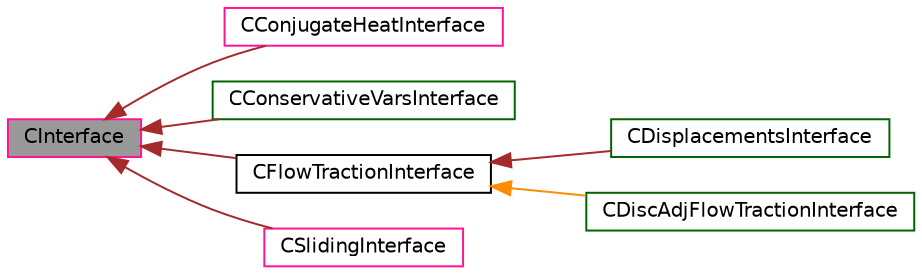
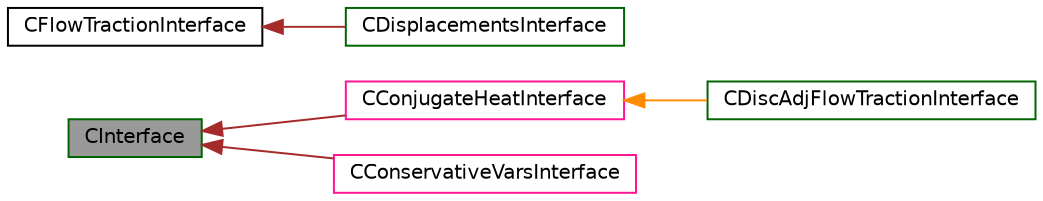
node "CConservativeVarsInterface": color darkgreen -> deeppink
node "CInterface": color deeppink -> darkgreen
edge "CFlowTractionInterface" -> "CInterface": removed
edge "CDiscAdjFlowTractionInterface" -> "CFlowTractionInterface": now "CDiscAdjFlowTractionInterface" -> "CConjugateHeatInterface"
node "CSlidingInterface": removed
